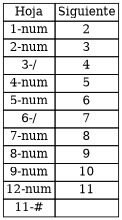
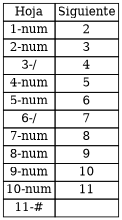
node "Hoja": text "12-num" -> "10-num"
